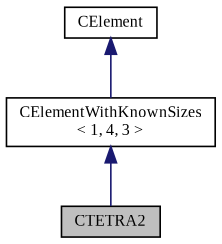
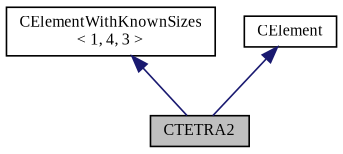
edge "CElementWithKnownSizes < 1, 4, 3 >" -> "CElement": now "CTETRA2" -> "CElement"
